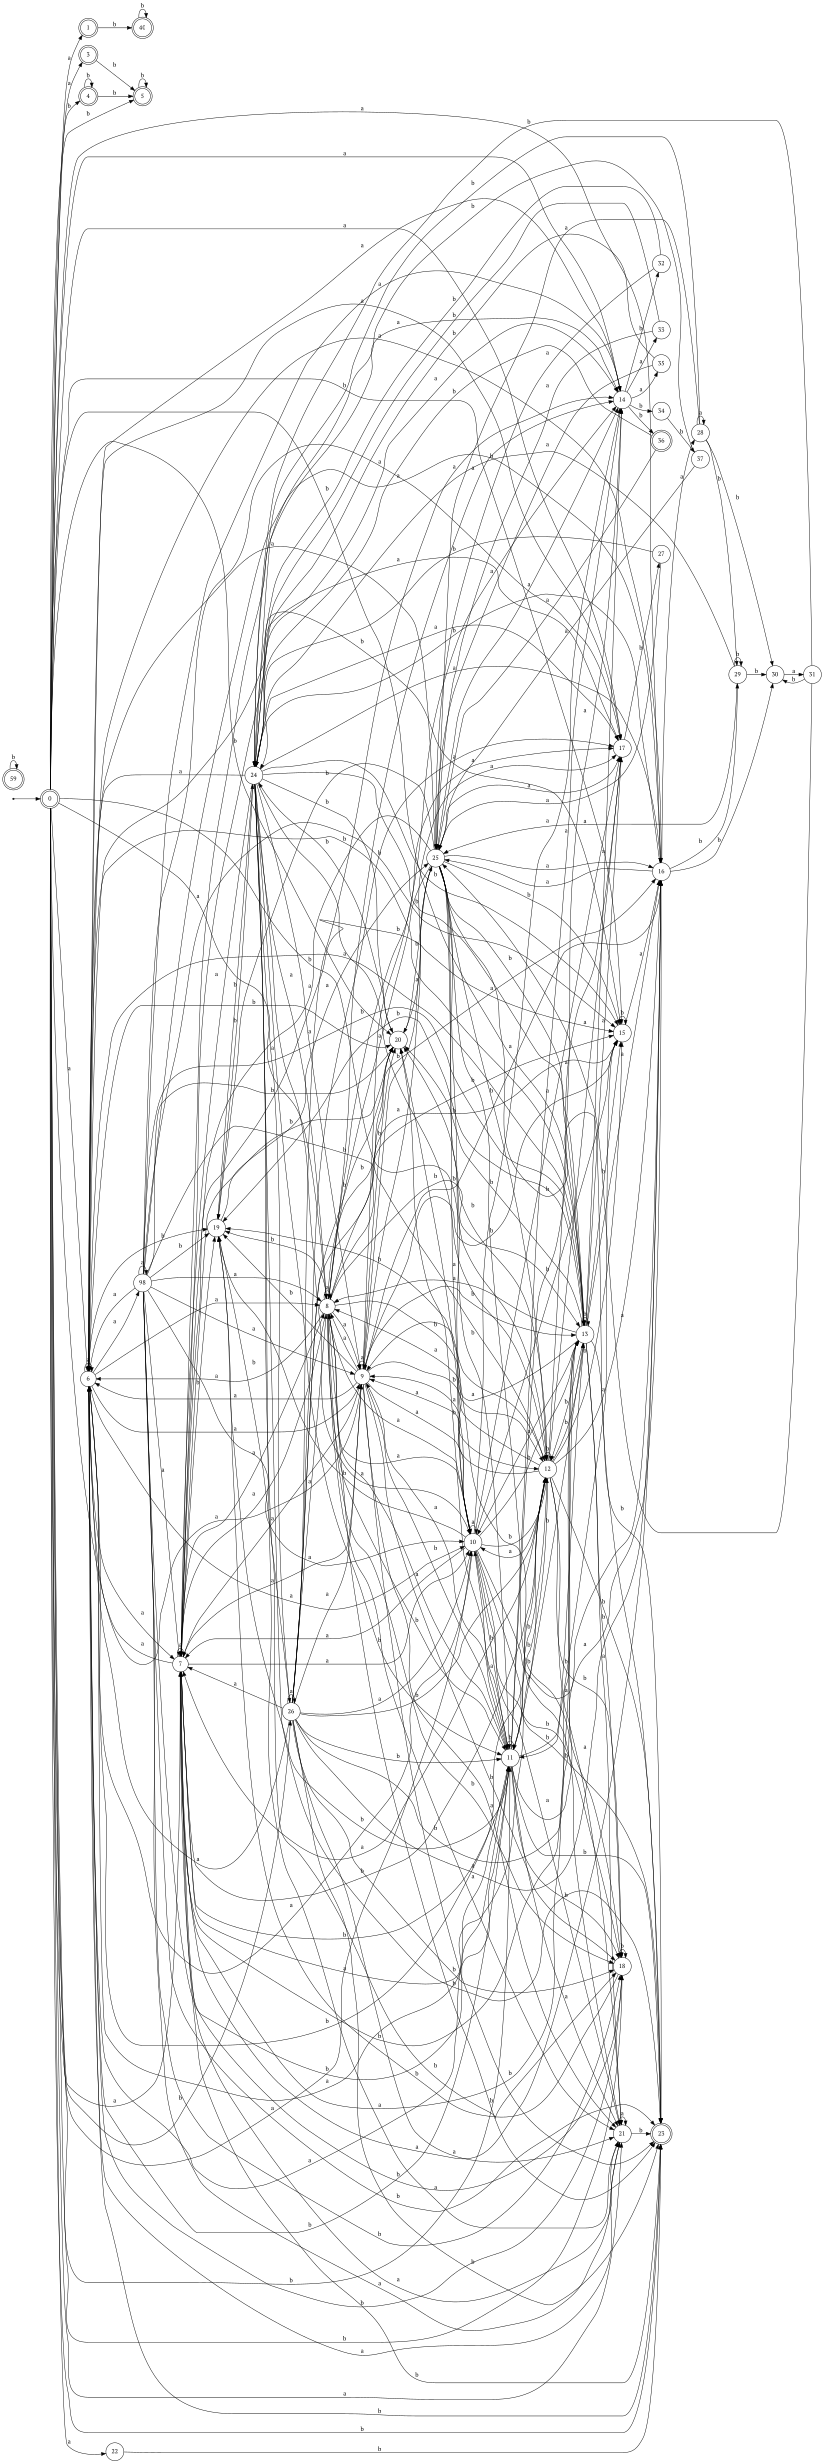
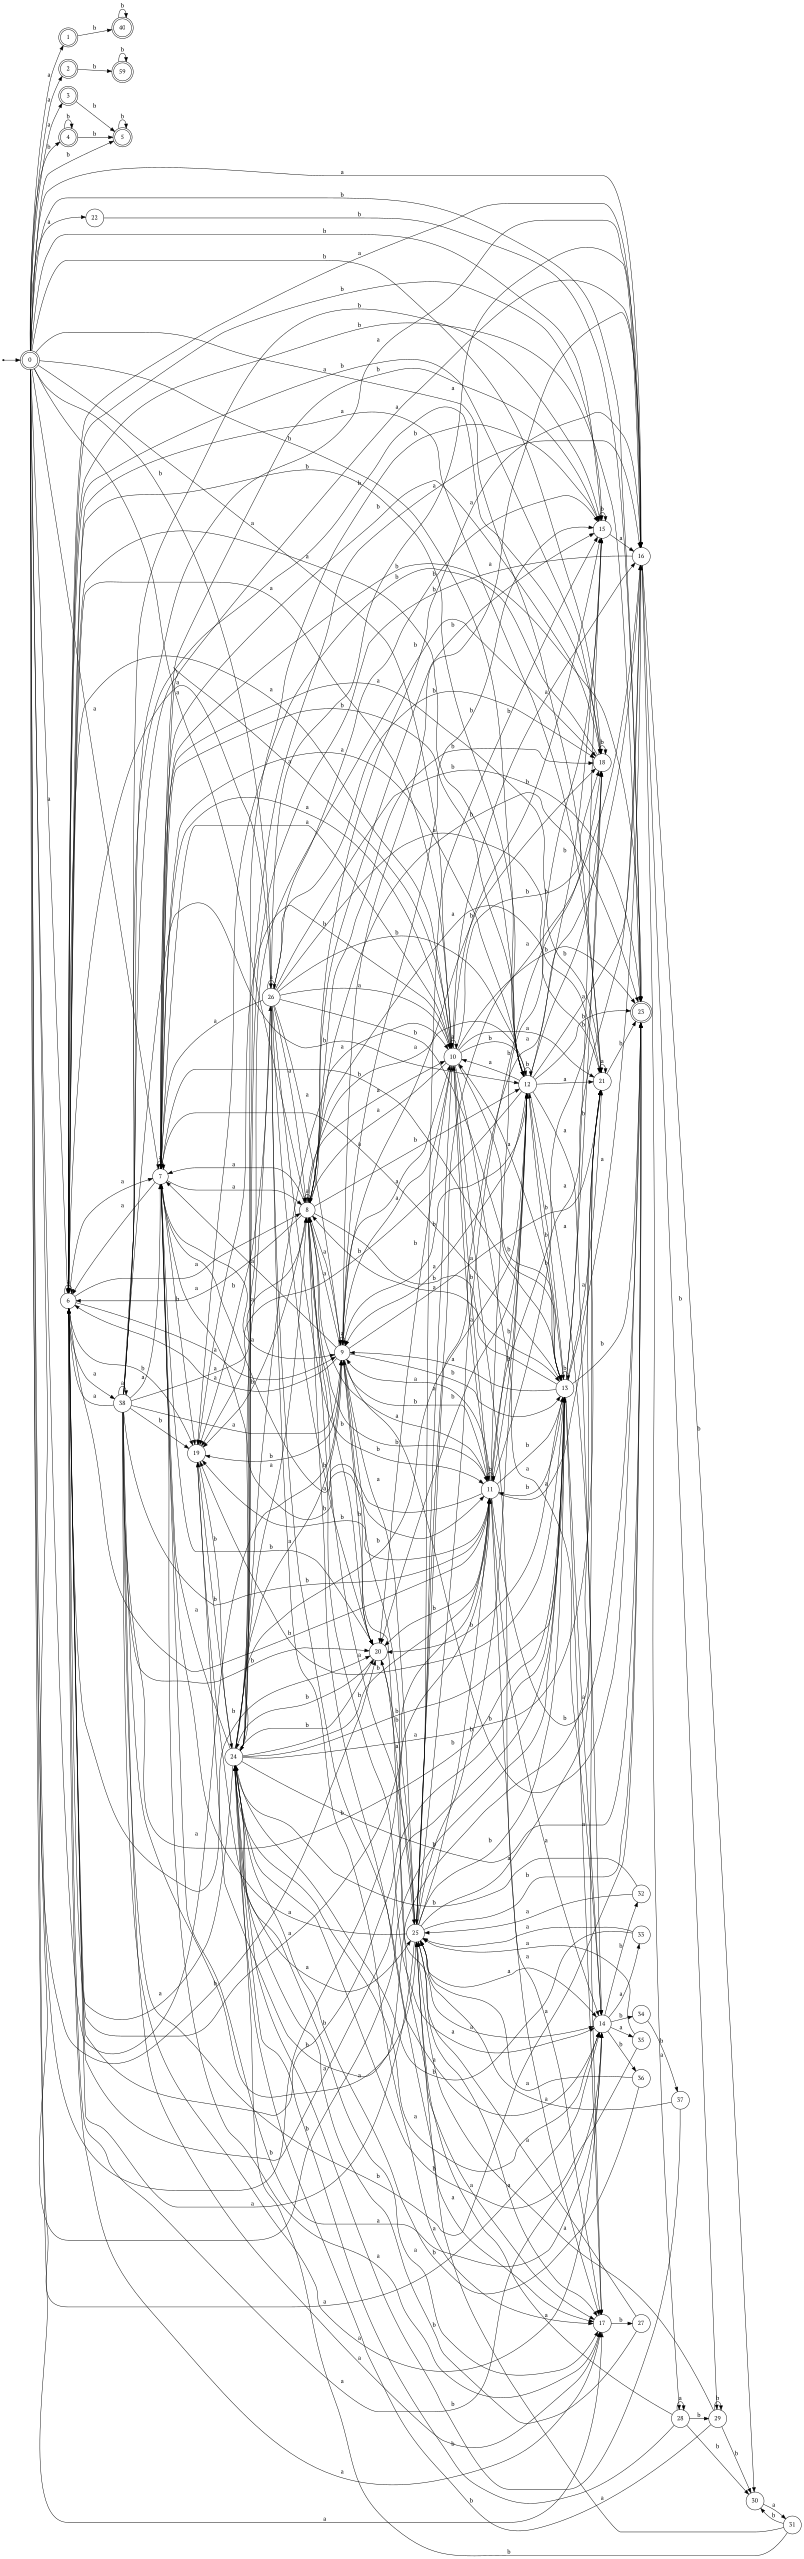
node "2": added
node "36": shape doublecircle -> circle
node "98": label "98" -> "38"
